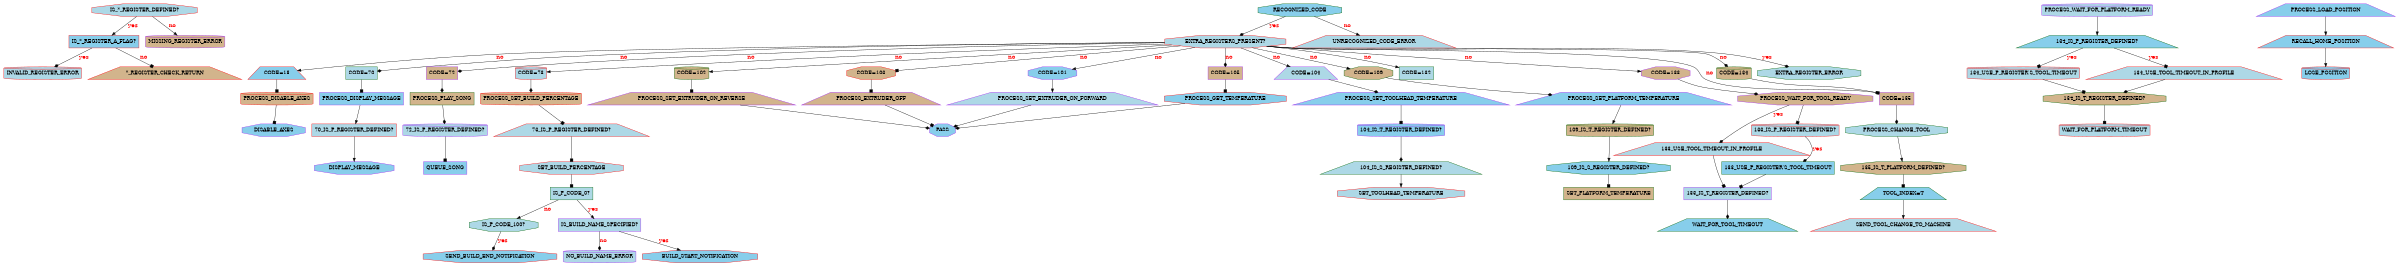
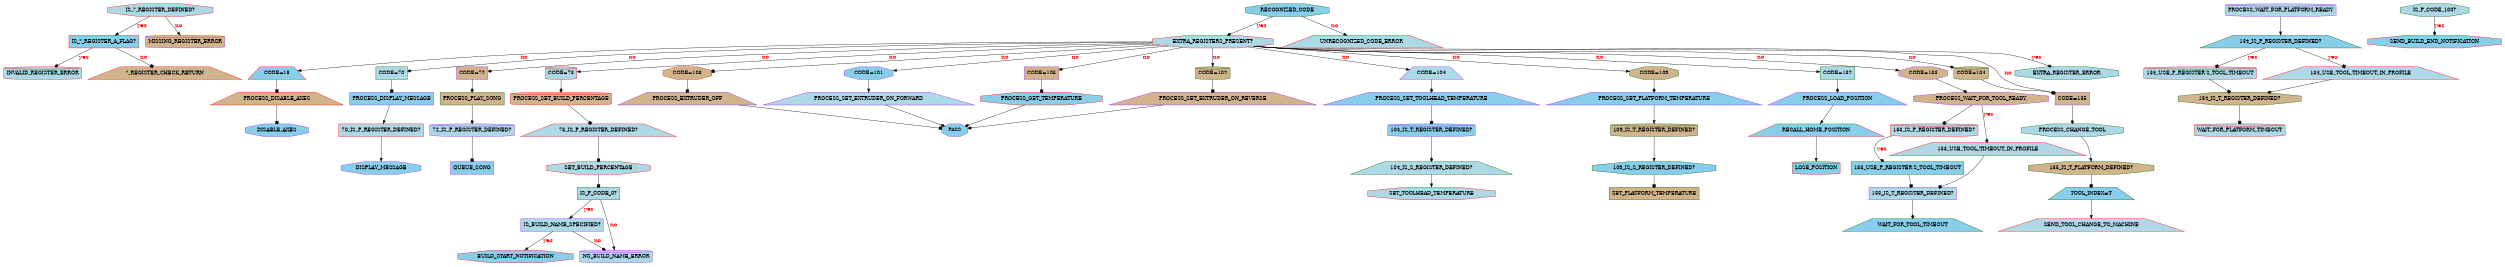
edge "CODE=132" -> "PROCESS_LOAD_POSITION": added
node "PROCESS_DISABLE_AXES": shape cylinder -> trapezium
edge "IS_P_CODE_0?" -> "IS_P_CODE_100?": now "IS_P_CODE_0?" -> "NO_BUILD_NAME_ERROR"
